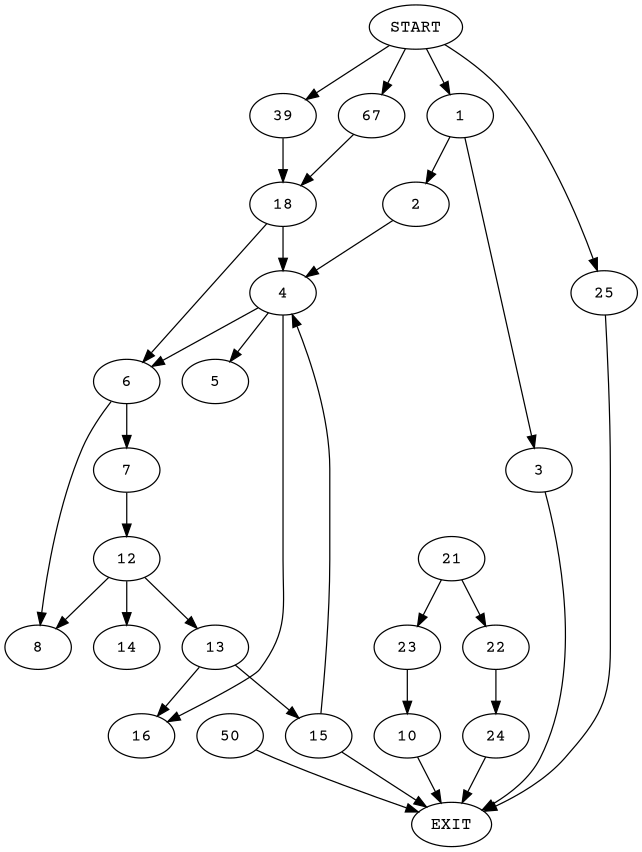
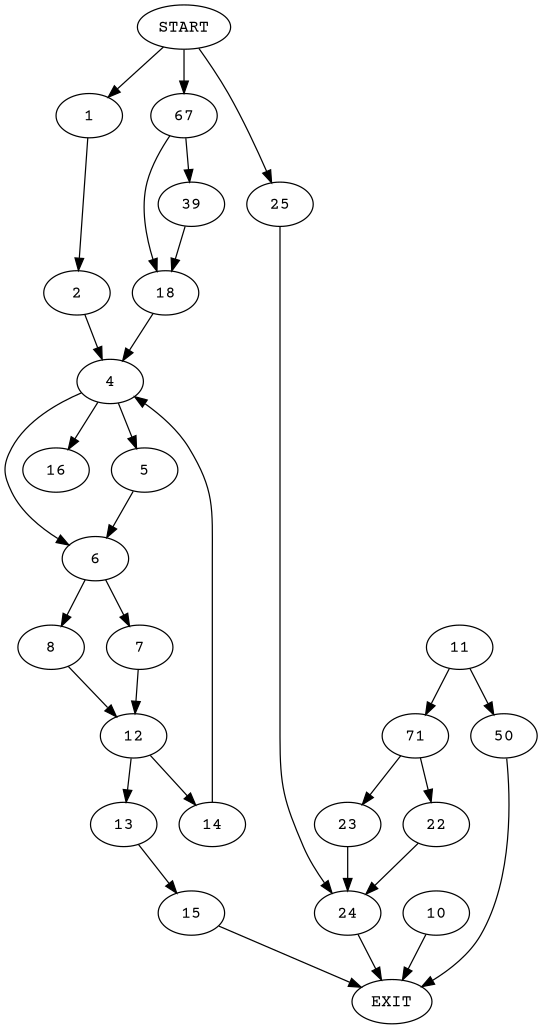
edge "START" -> "39": now "67" -> "39"
edge "18" -> "6": now "5" -> "6"
node "3": removed
edge "15" -> "4": now "14" -> "4"
node "21": label "21" -> "71"
edge "25" -> "EXIT": now "25" -> "24"
edge "12" -> "8": reversed
node "11": added
edge "23" -> "10": now "23" -> "24"
edge "13" -> "16": removed
